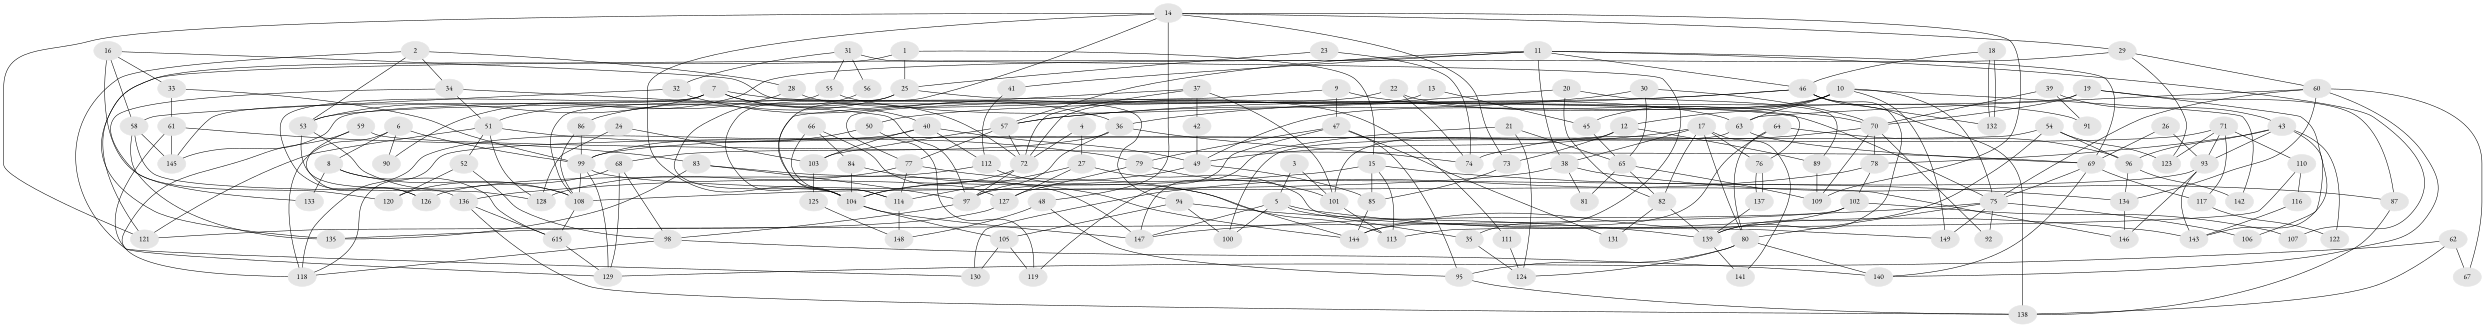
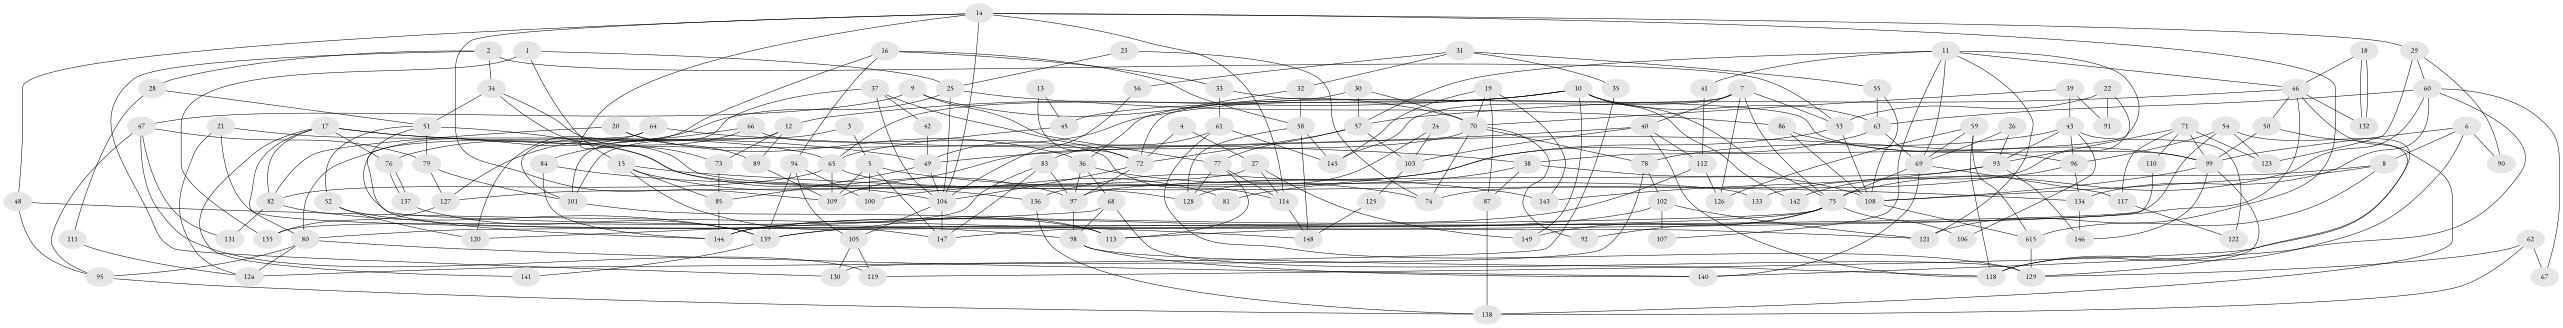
node "116": removed
edge "58" -- "135": now "58" -- "148"
edge "136" -- "615": now "59" -- "615"
edge "5" -- "35": now "5" -- "109"
